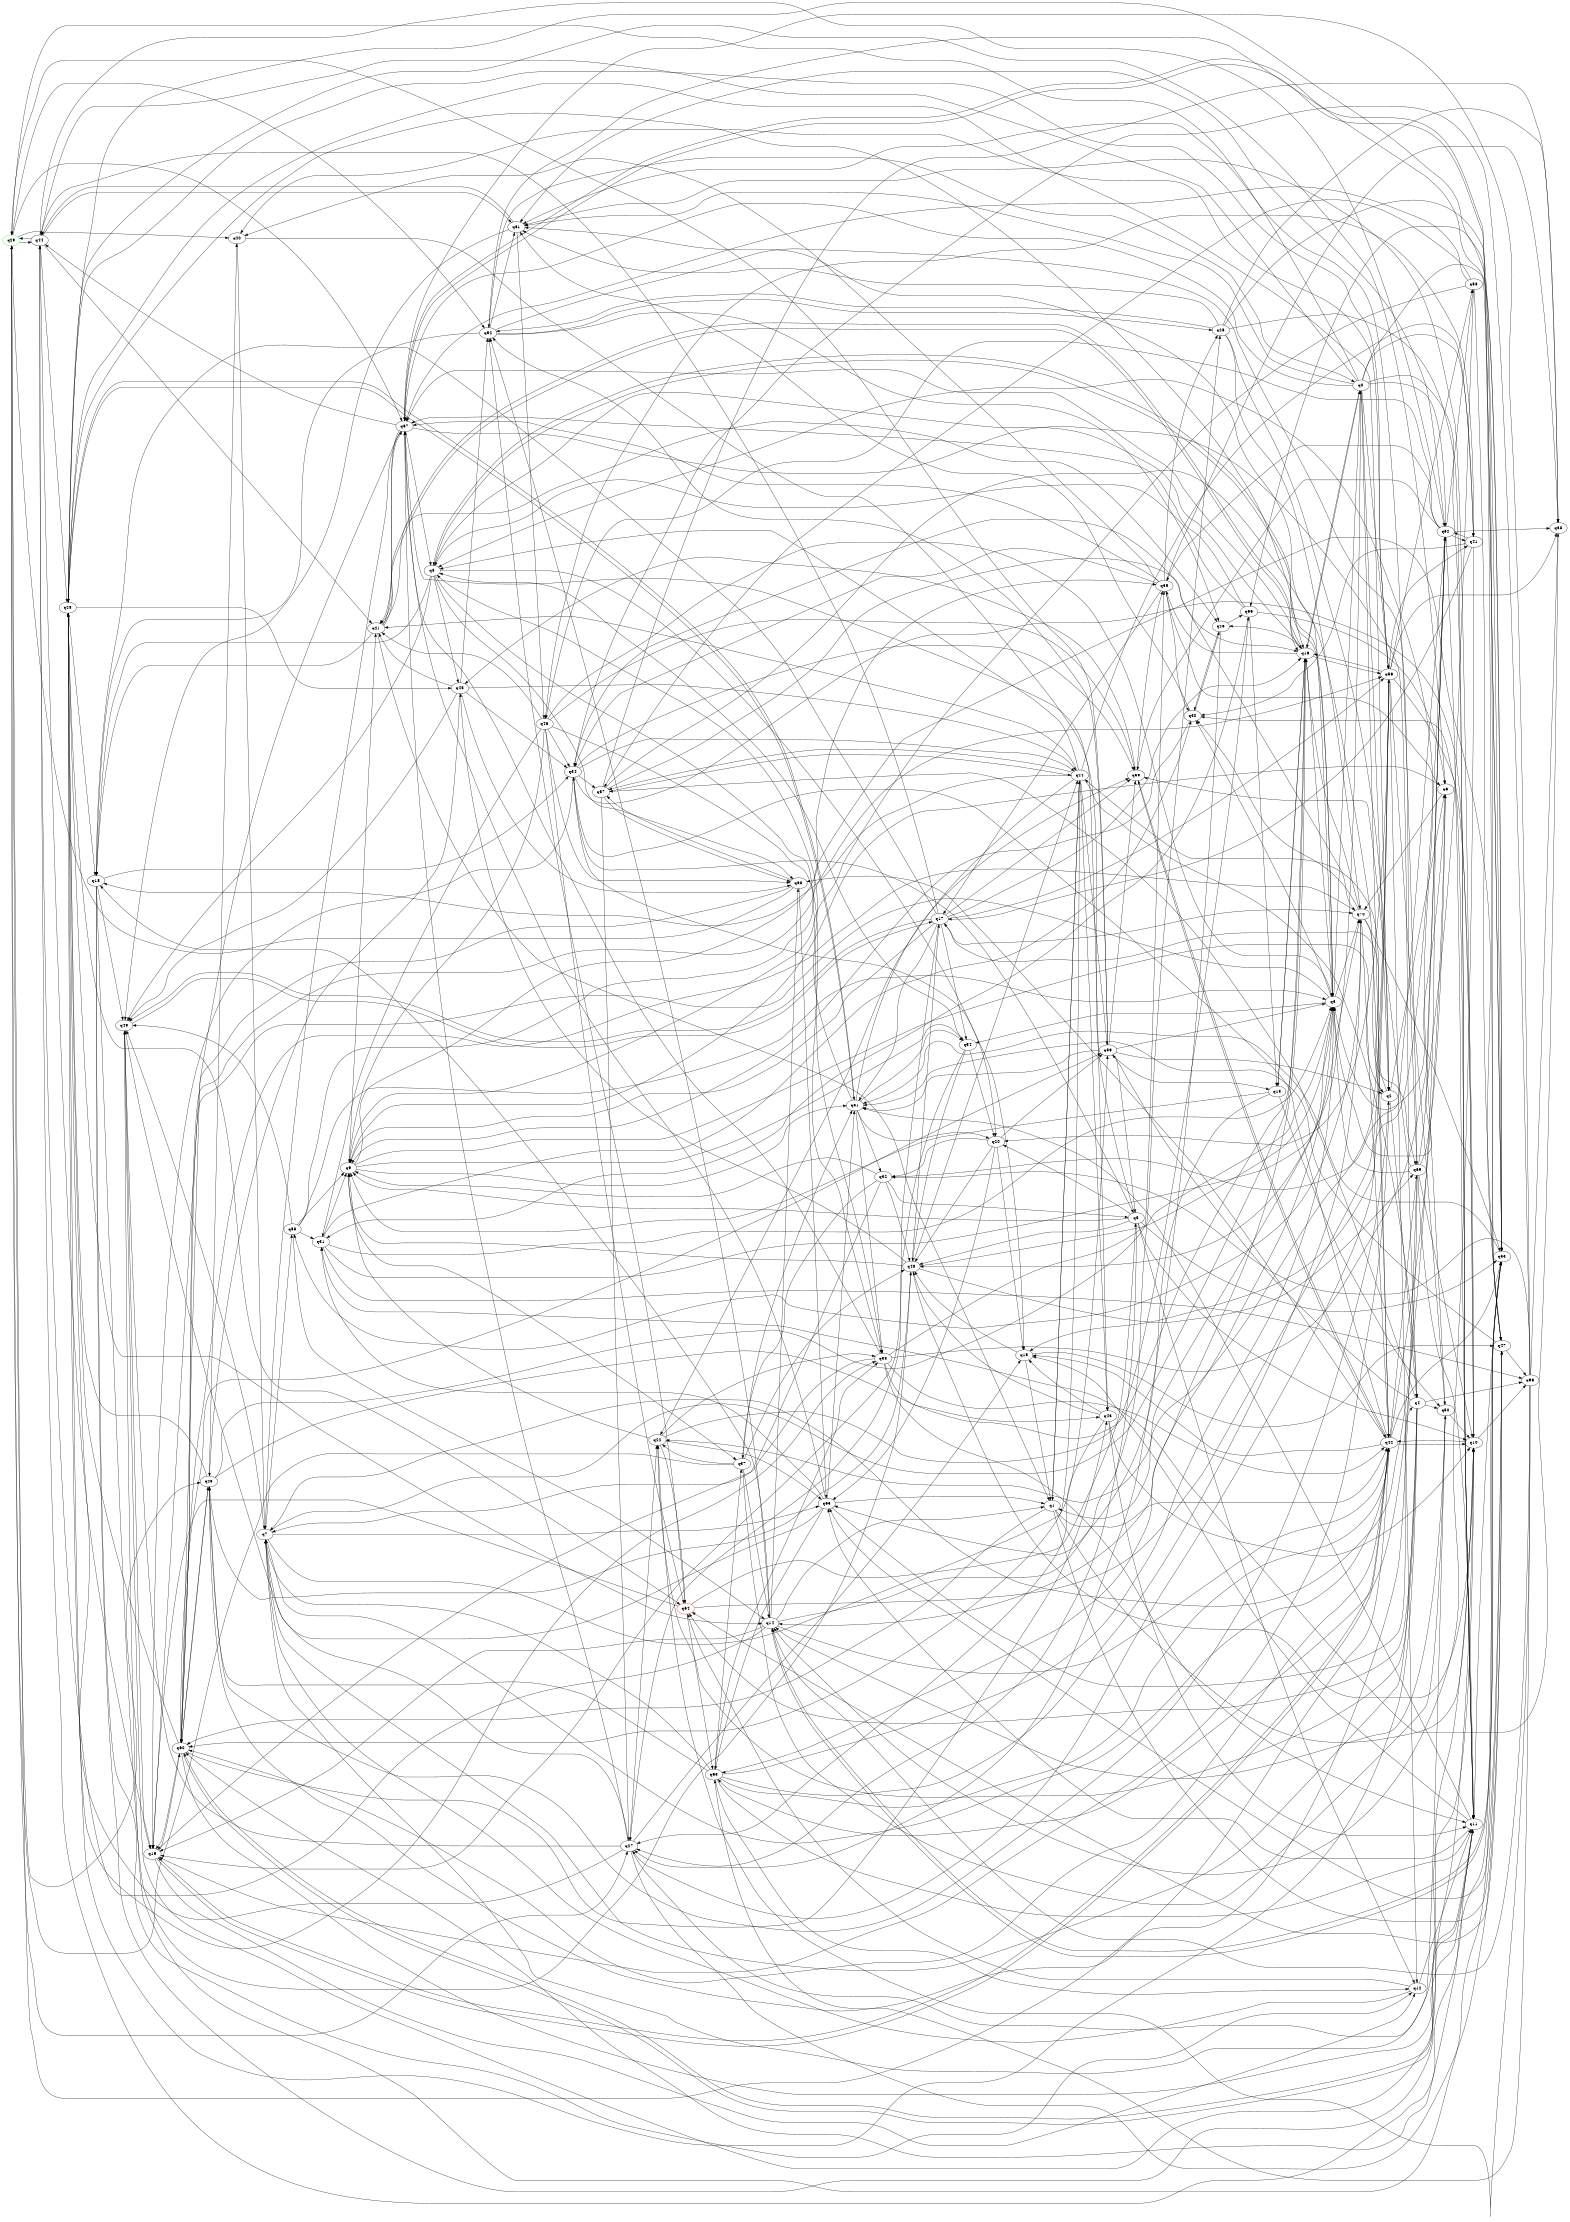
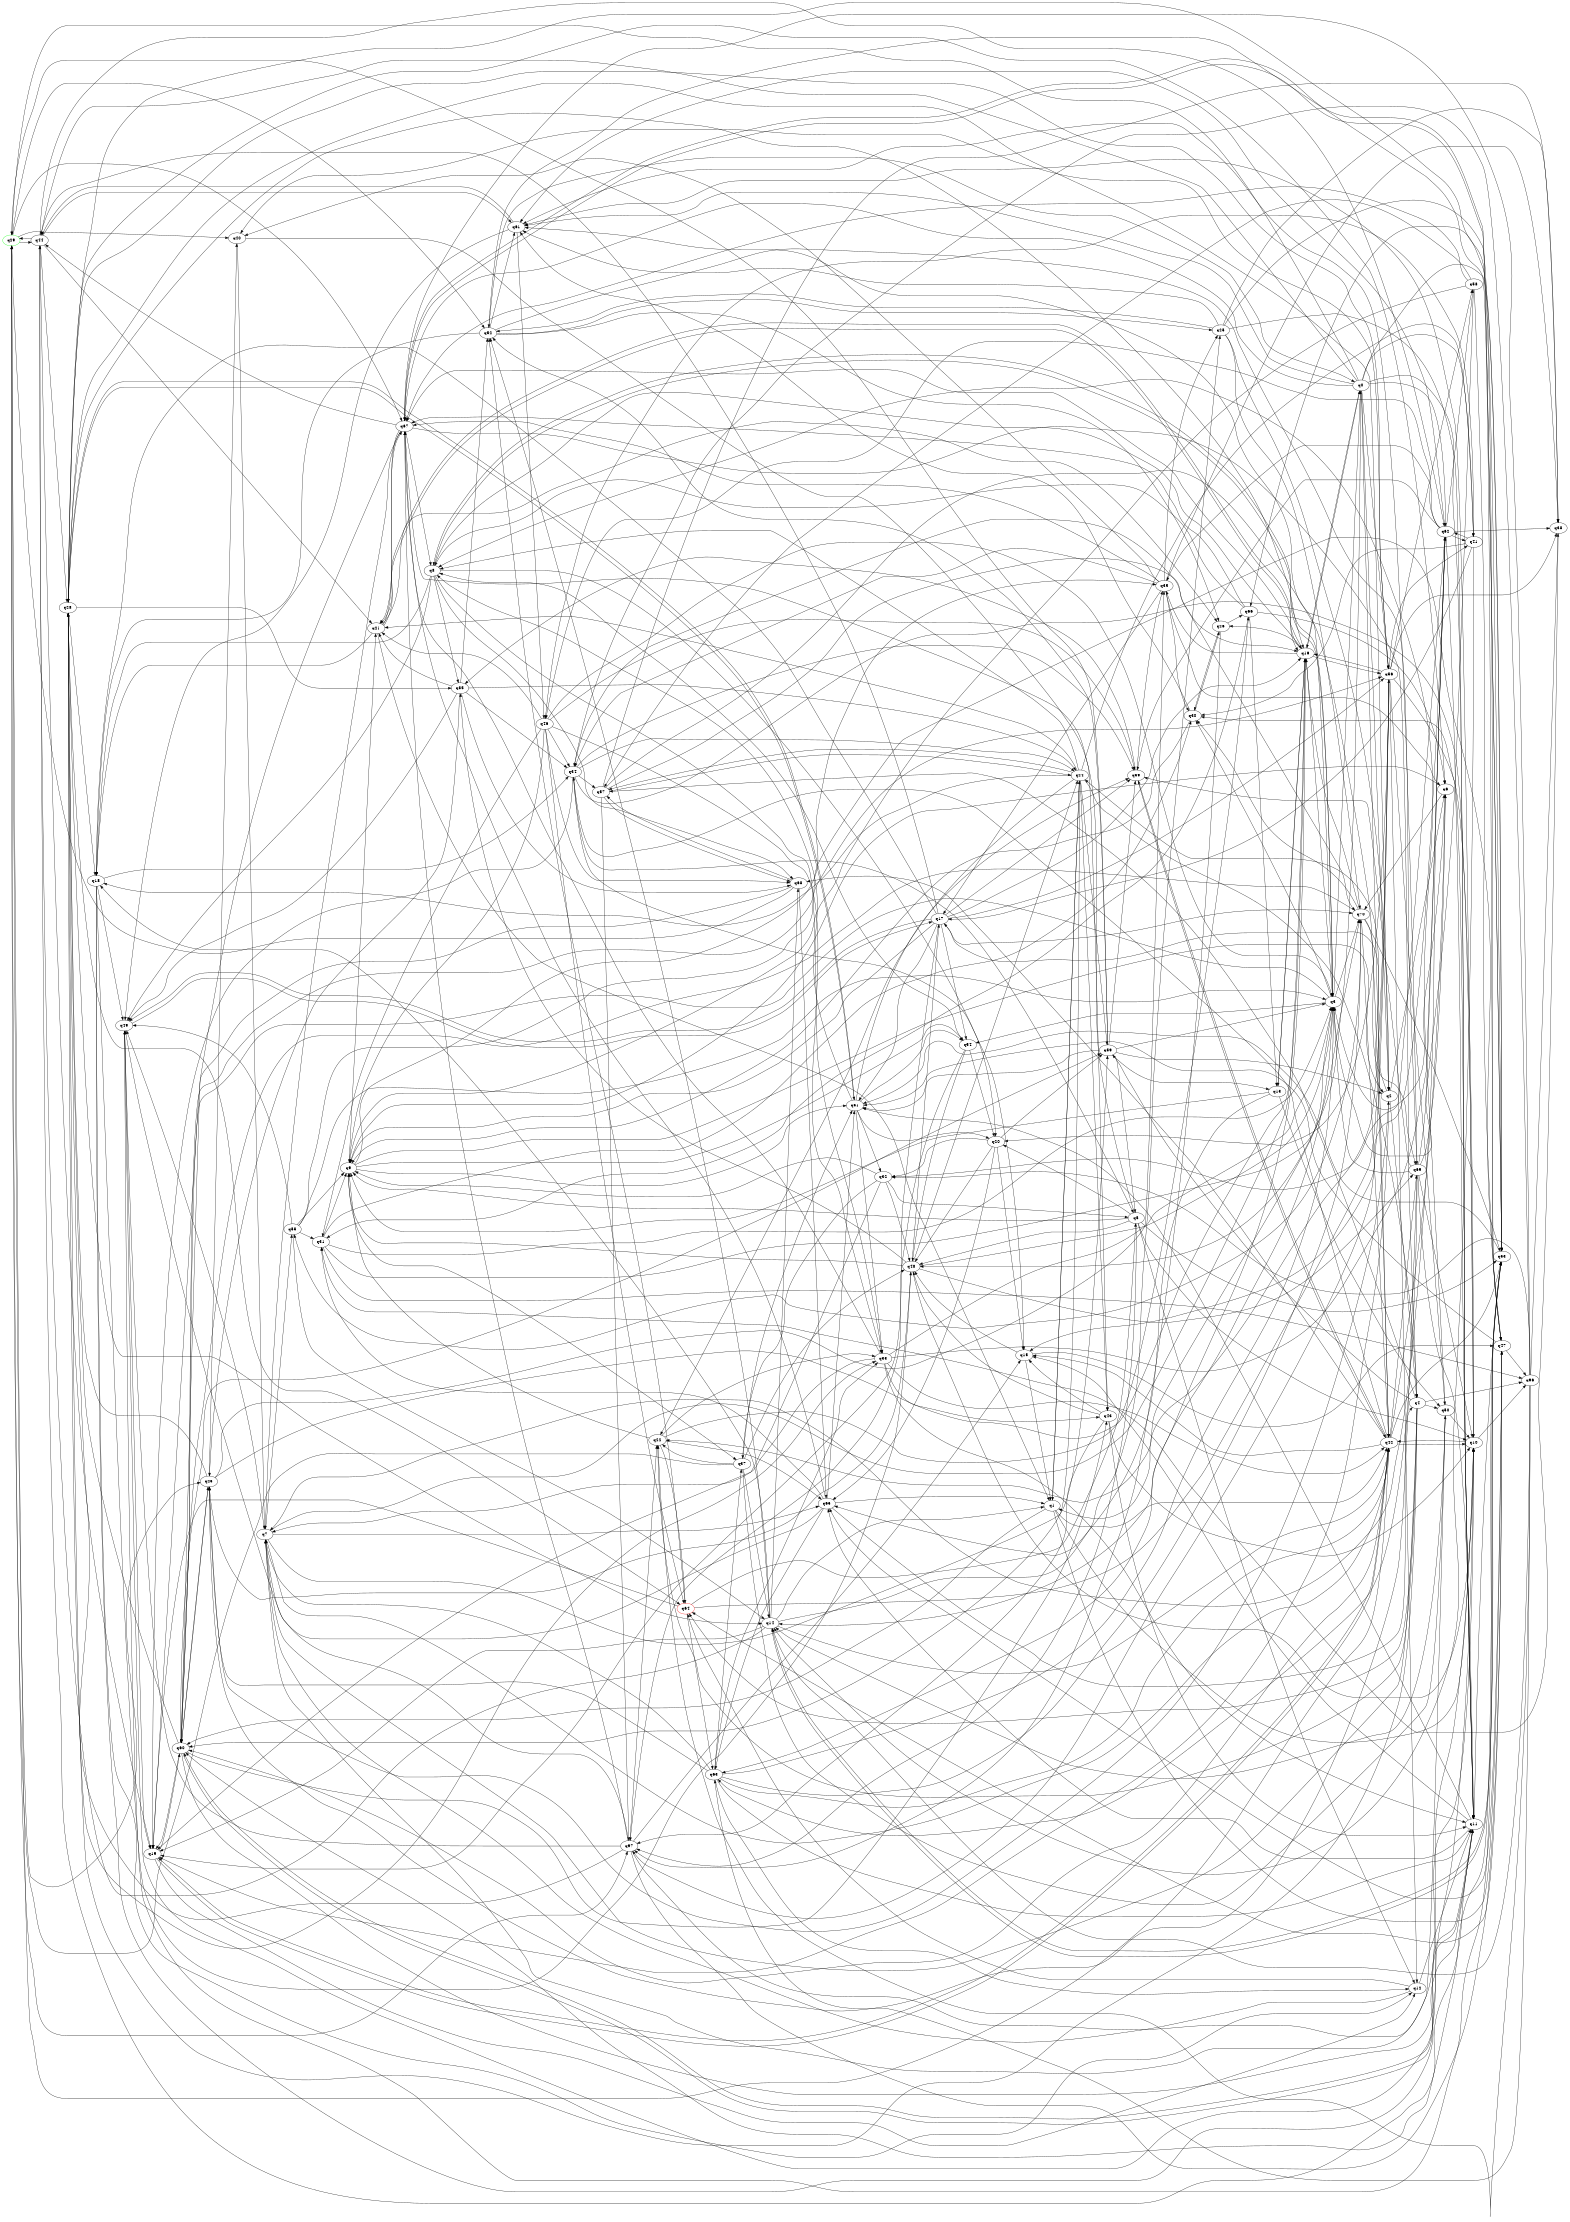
node "q45": label "q45" -> "q85"
node "q27": label "q27" -> "q97"
